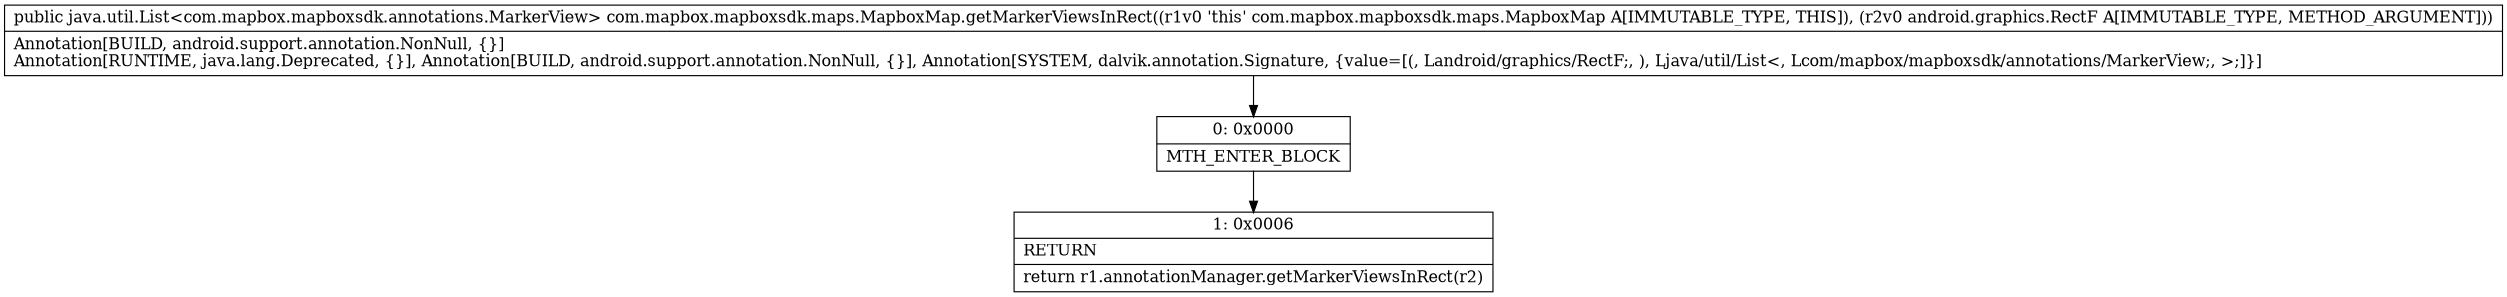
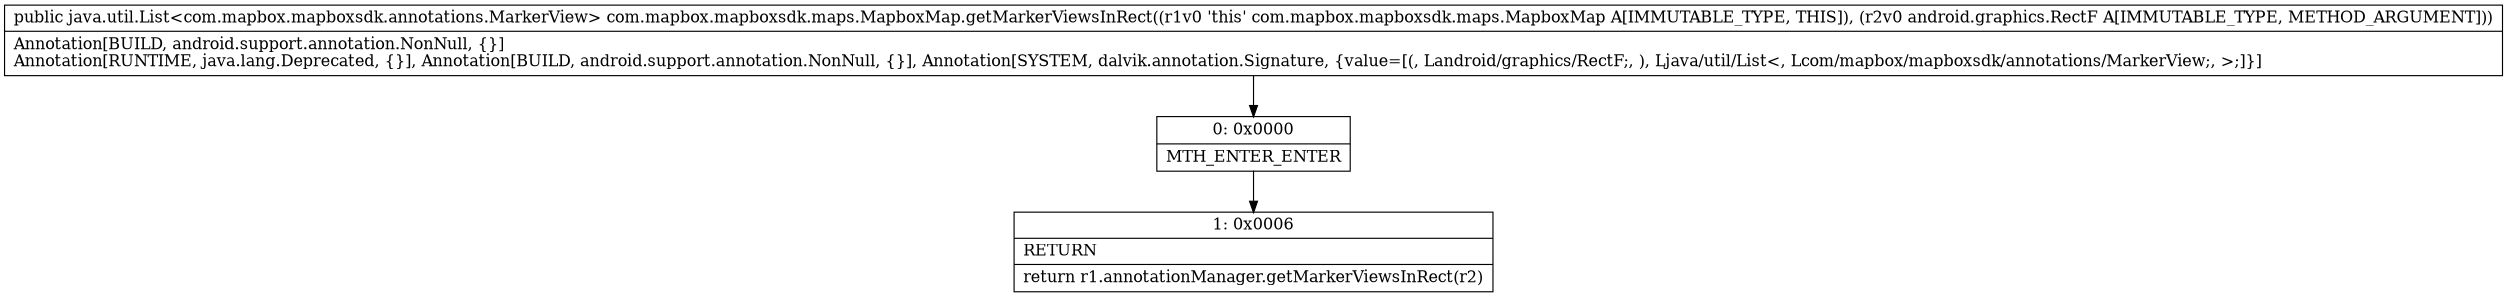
node "0: 0x0000": text "MTH_ENTER_BLOCK" -> "MTH_ENTER_ENTER"
